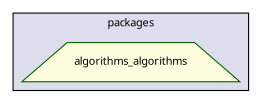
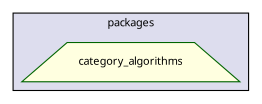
node "algorithms_algorithms": label "algorithms_algorithms" -> "category_algorithms"
